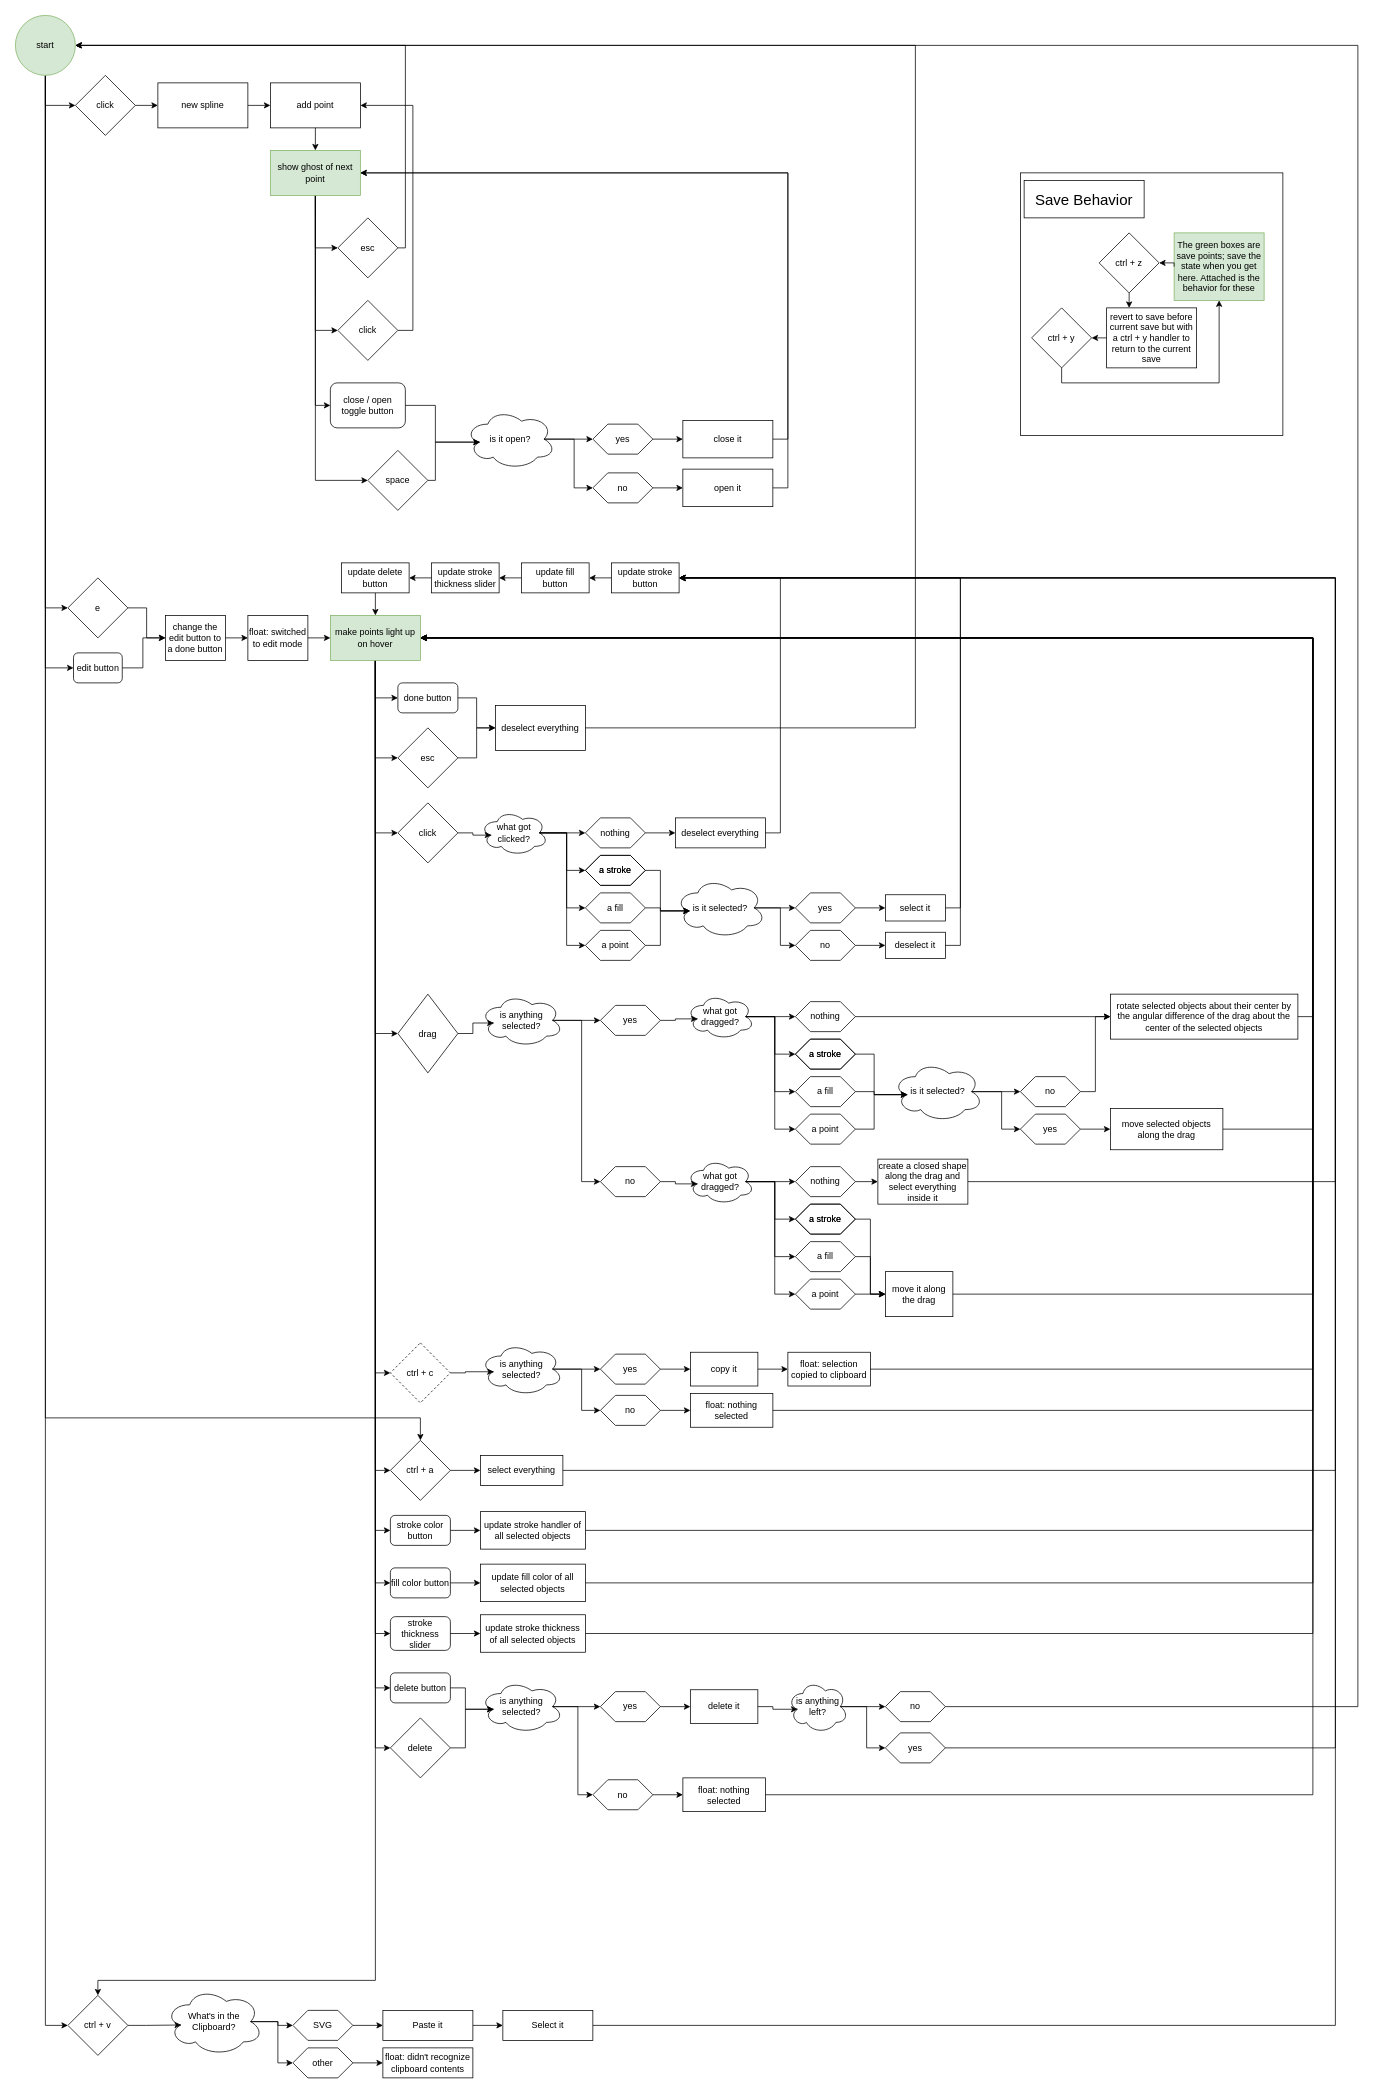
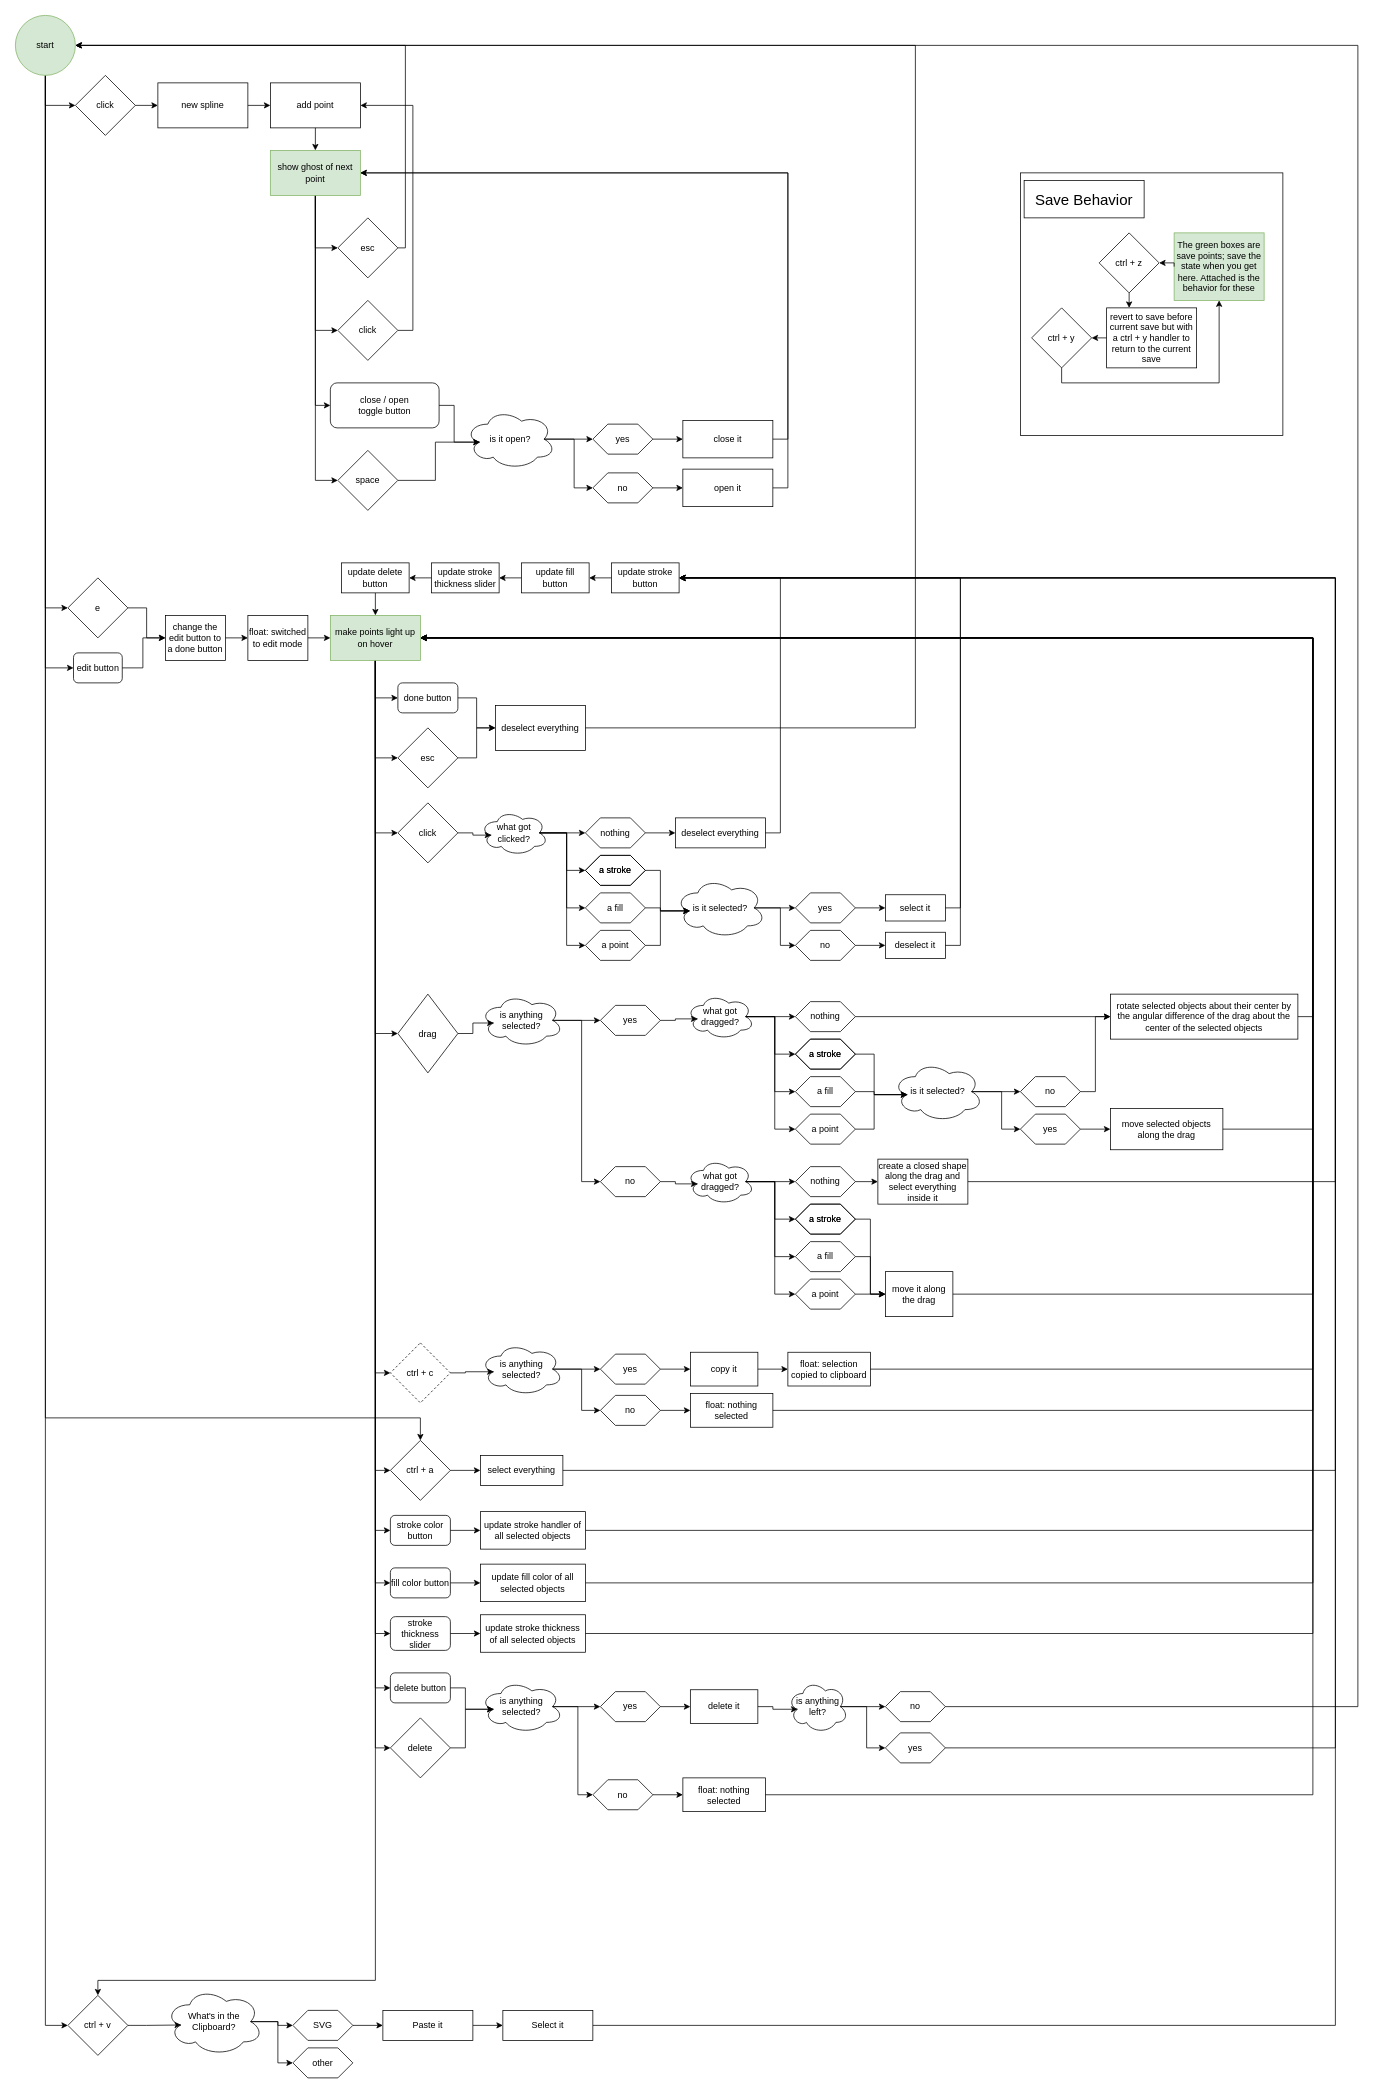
node "close / open toggle button": size 75x45 -> 109x45
node "space": moved (398, 480) -> (368, 480)
edge "other" -> "float: didn't recognize clipboard contents": removed
node "float: didn't recognize clipboard contents": removed
